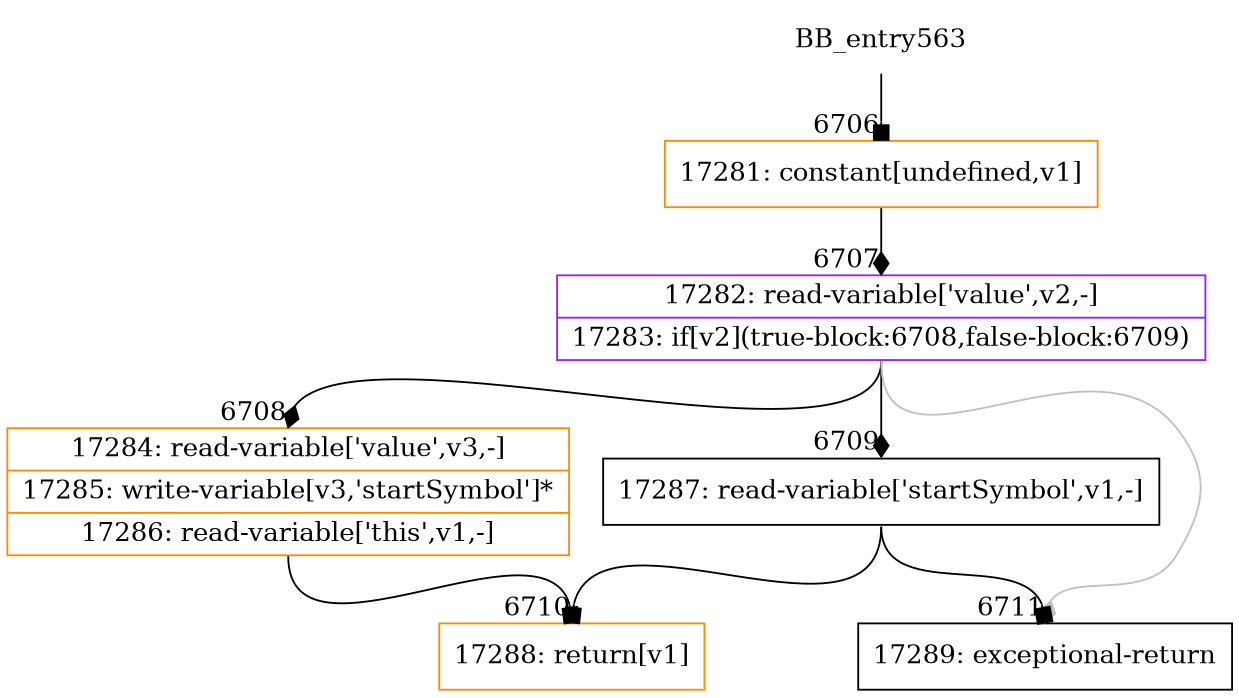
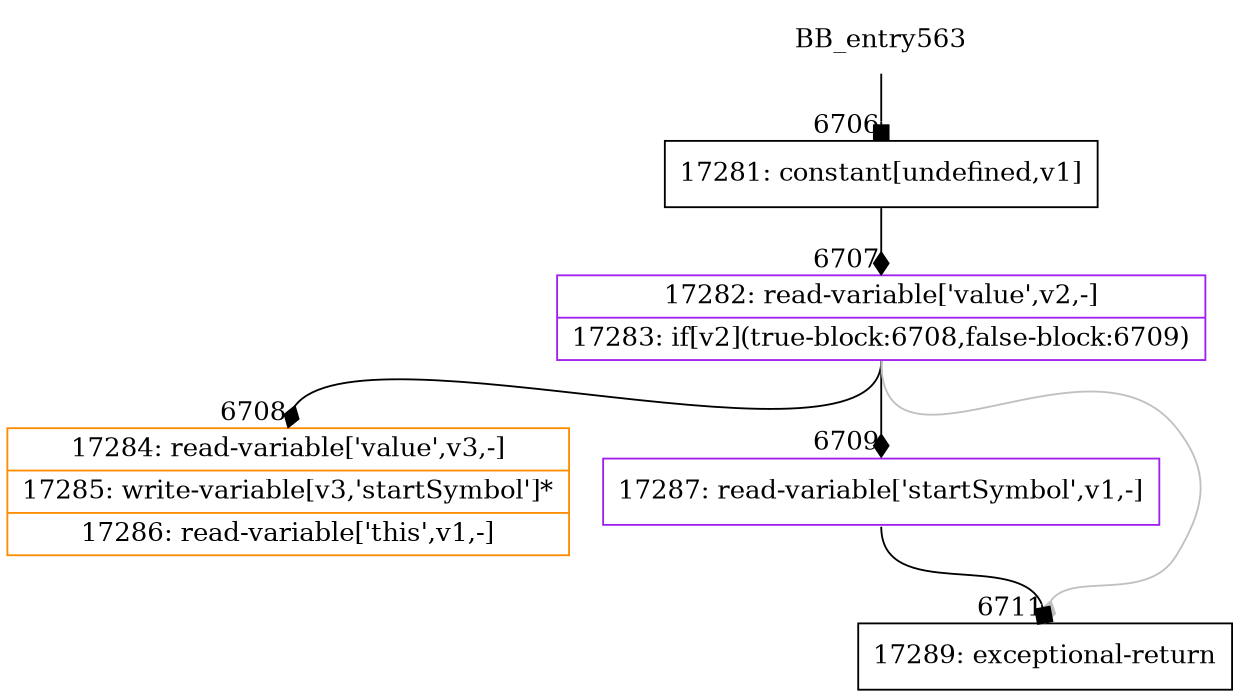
node "17281: constant[undefined,v1]": color darkorange -> black
node "17287: read-variable['startSymbol',v1,-]": color black -> purple
node "17288: return[v1]": removed
